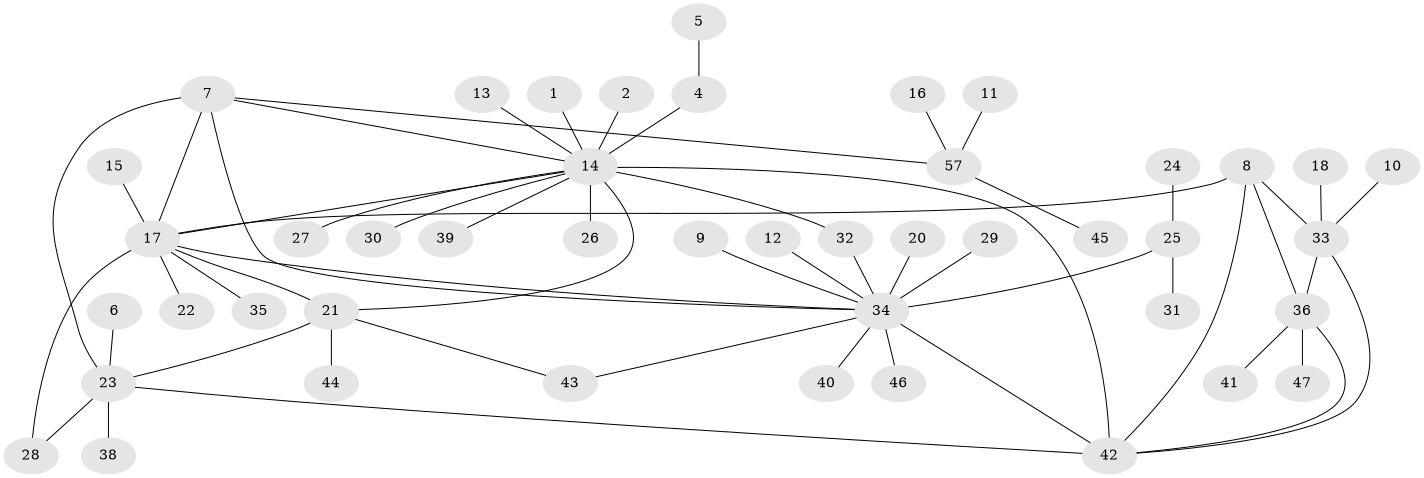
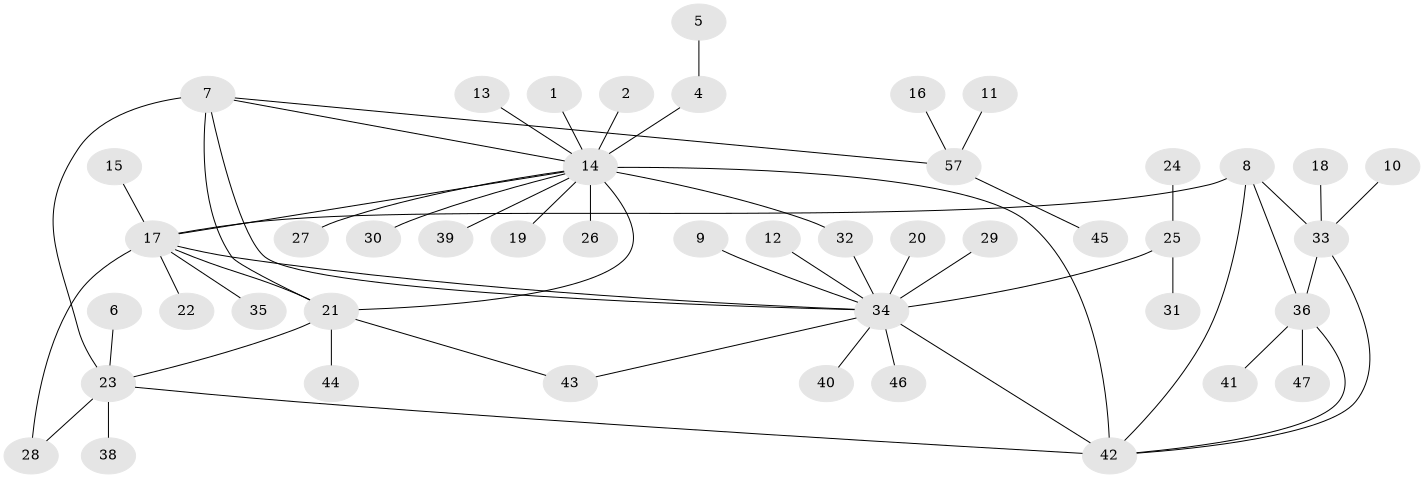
edge "7" -- "17": now "7" -- "21"
node "19": added
